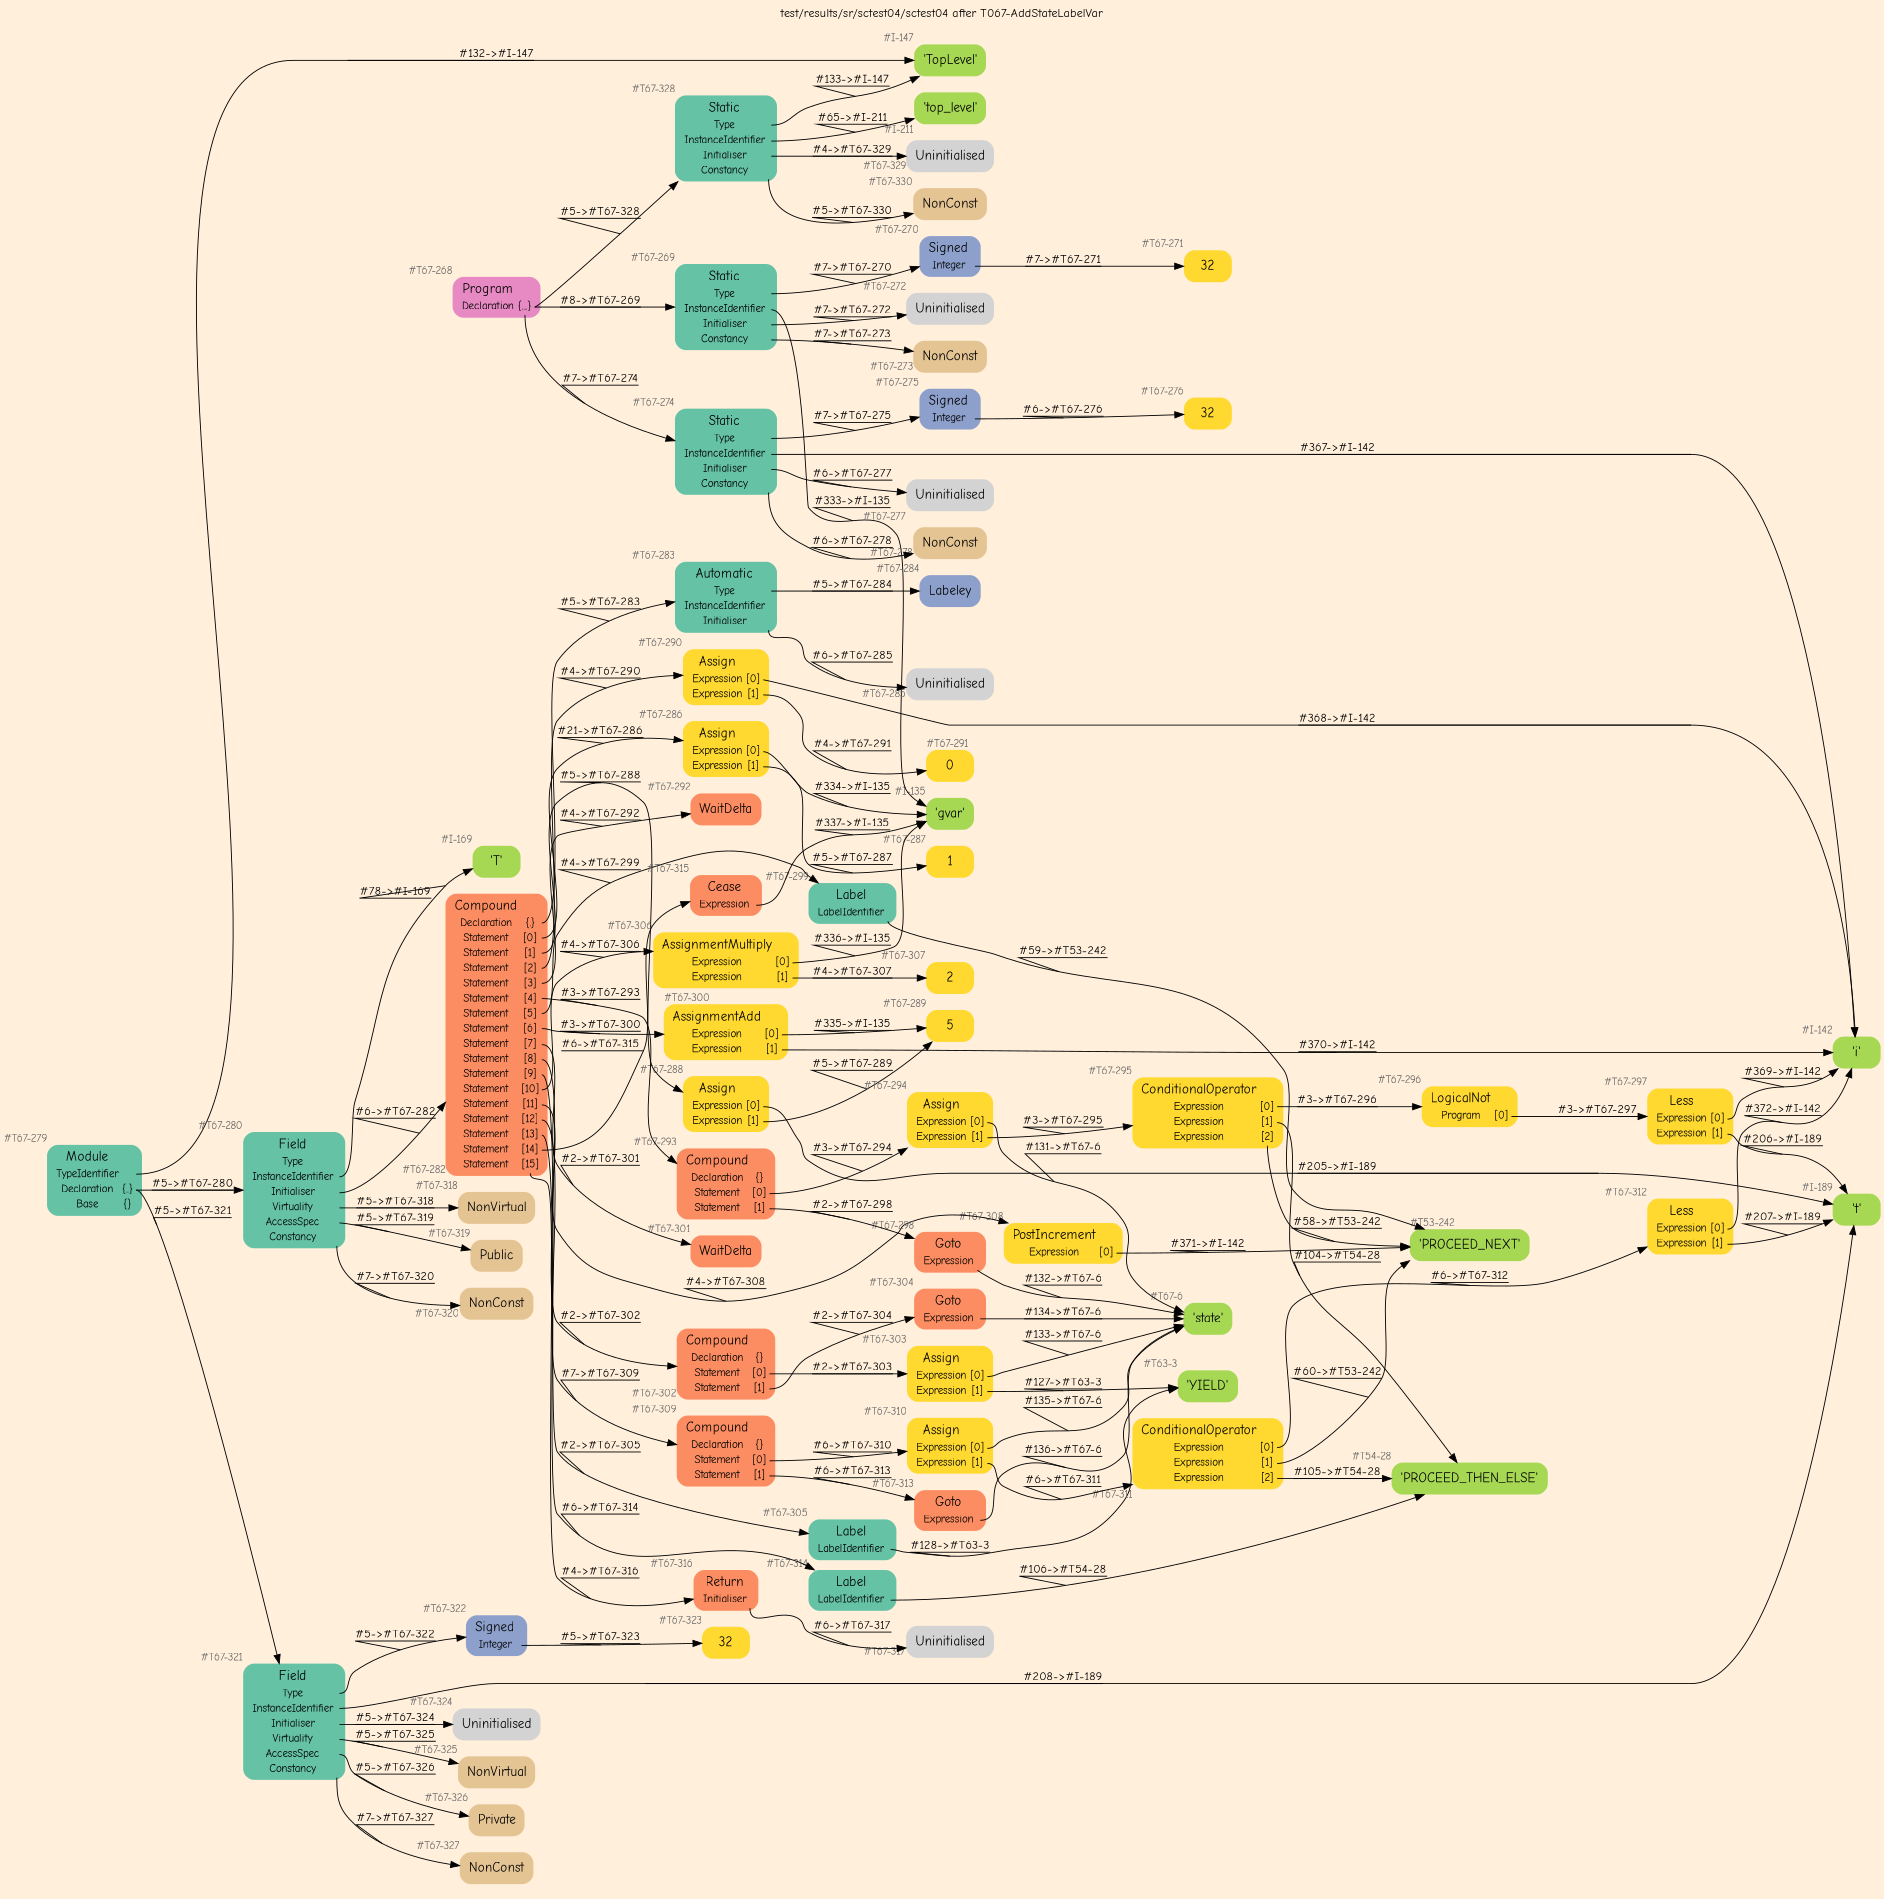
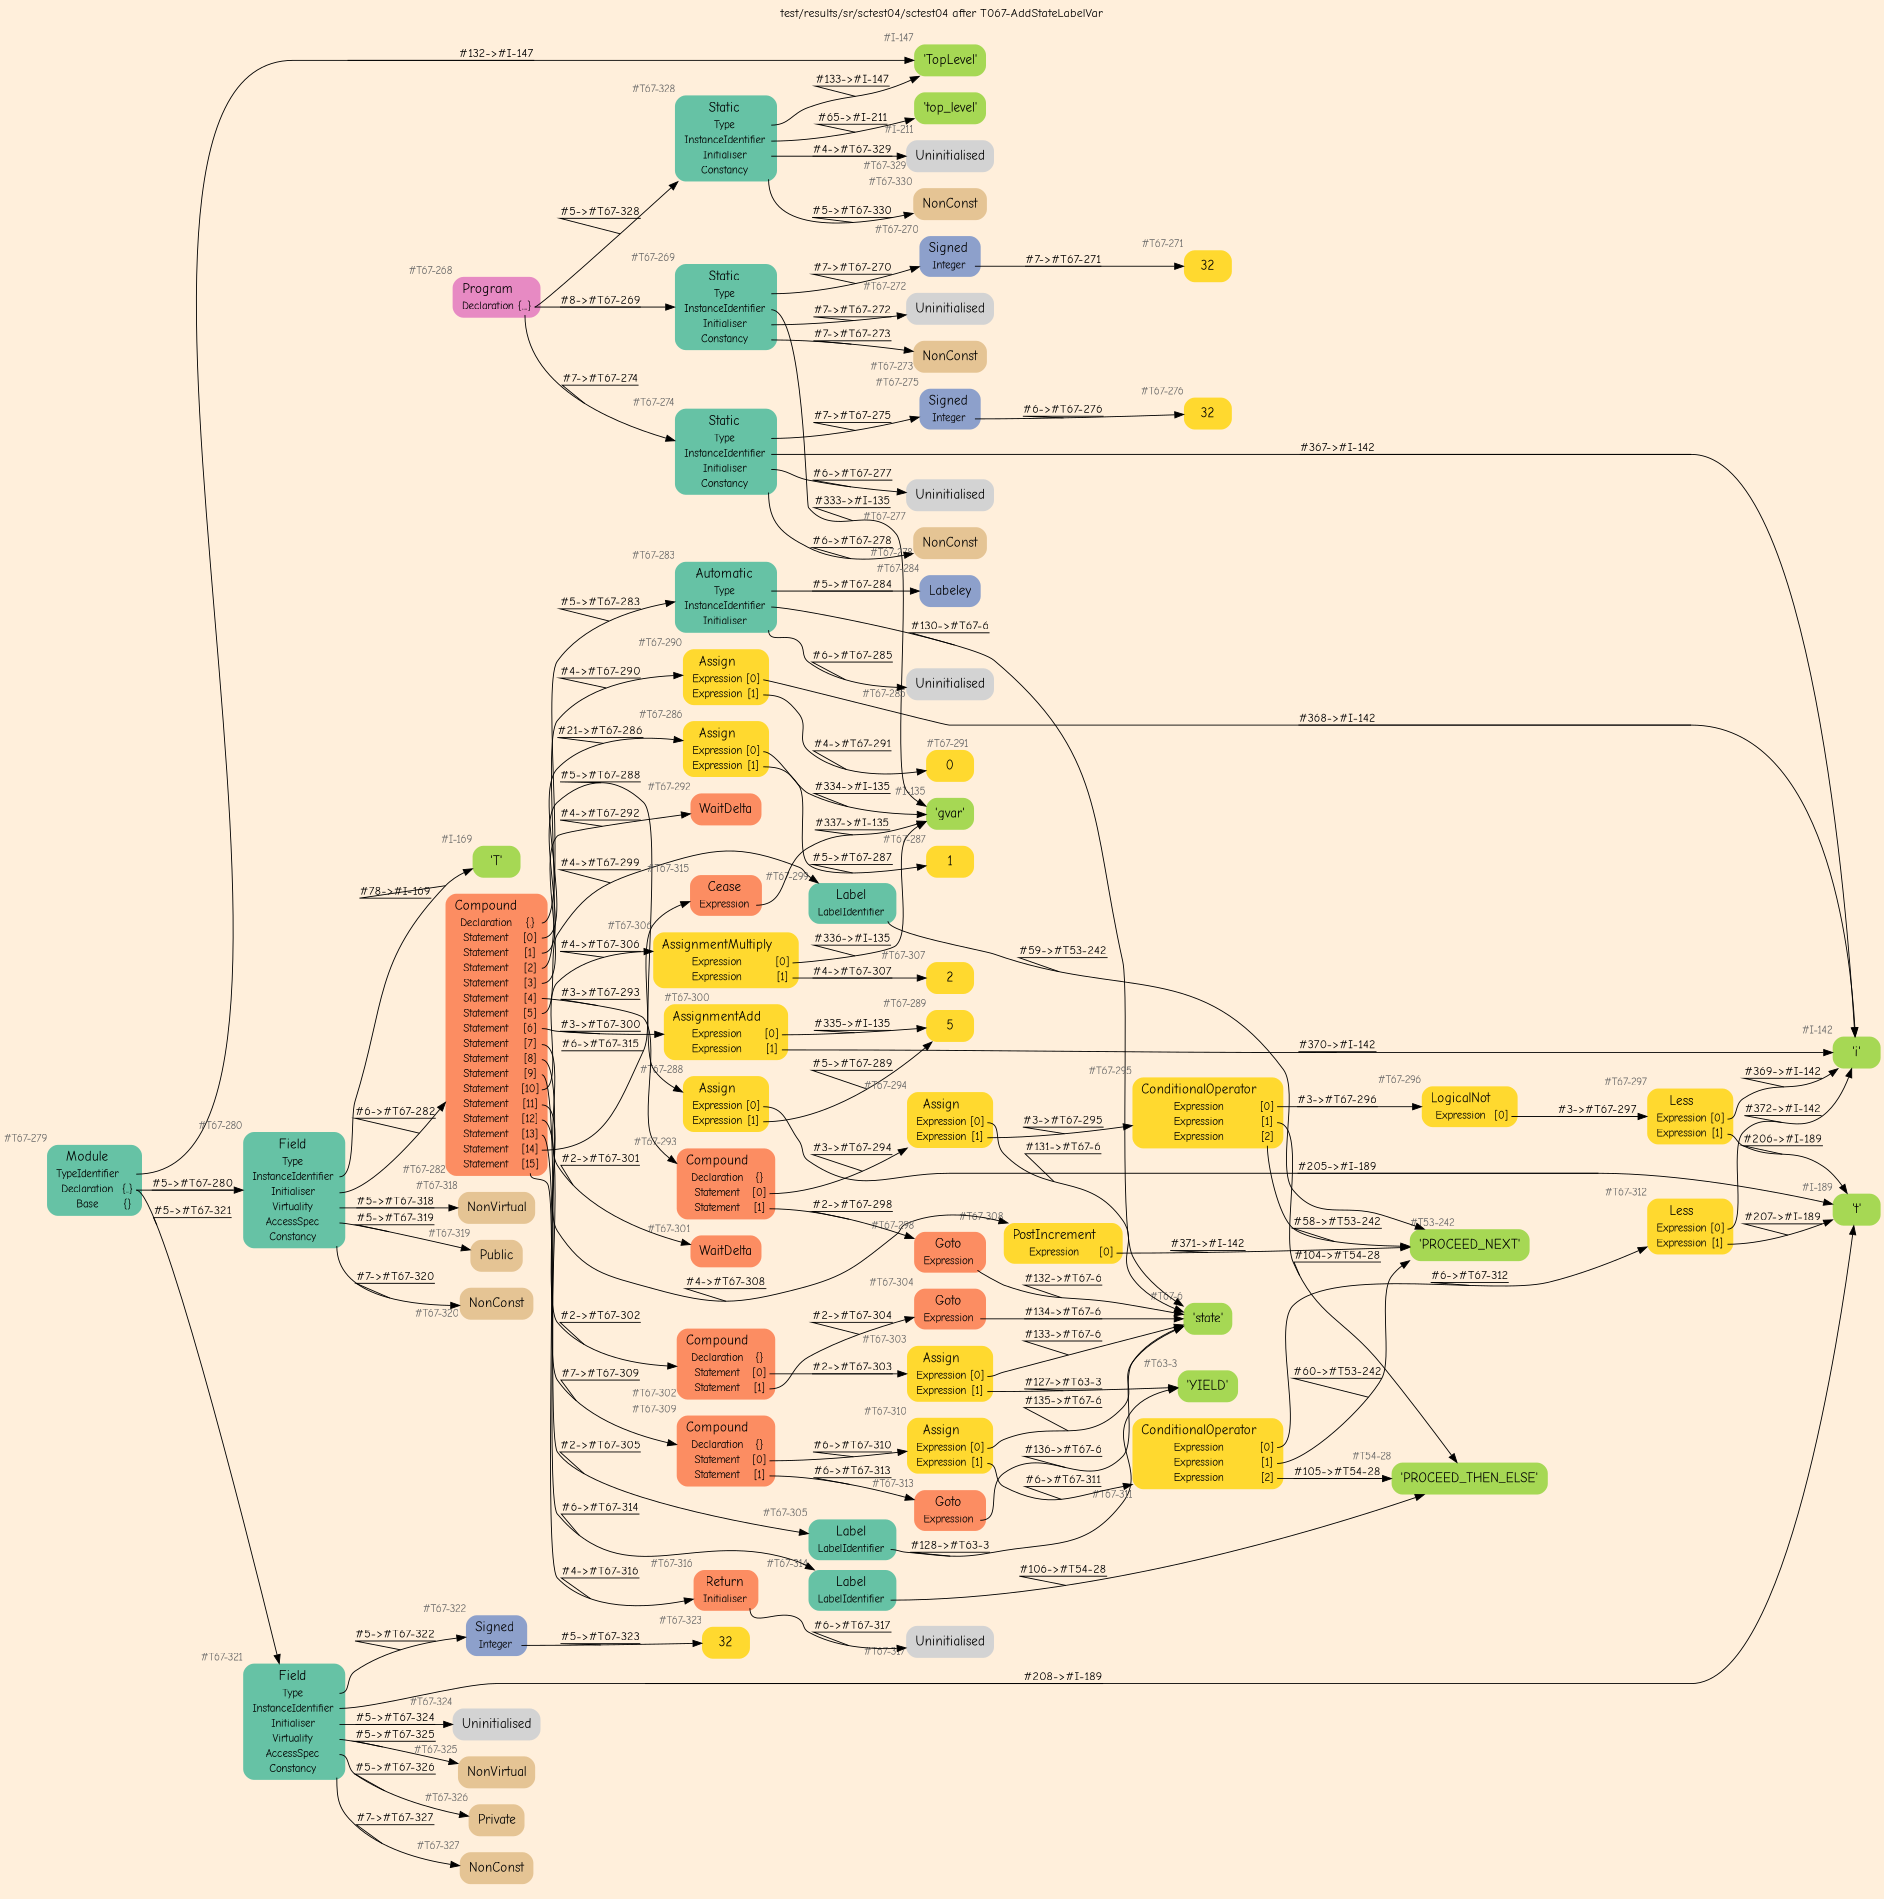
edge "Automatic" -> "'state'": added, label "#130->#T67-6"
node "LogicalNot": text "Program" -> "Expression"
